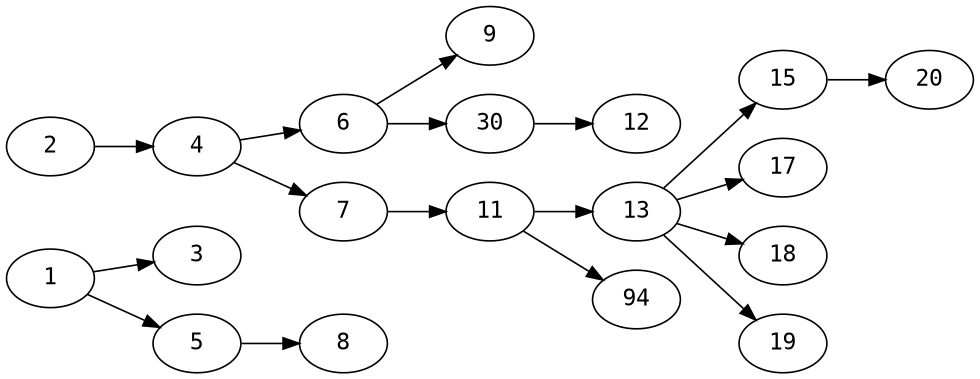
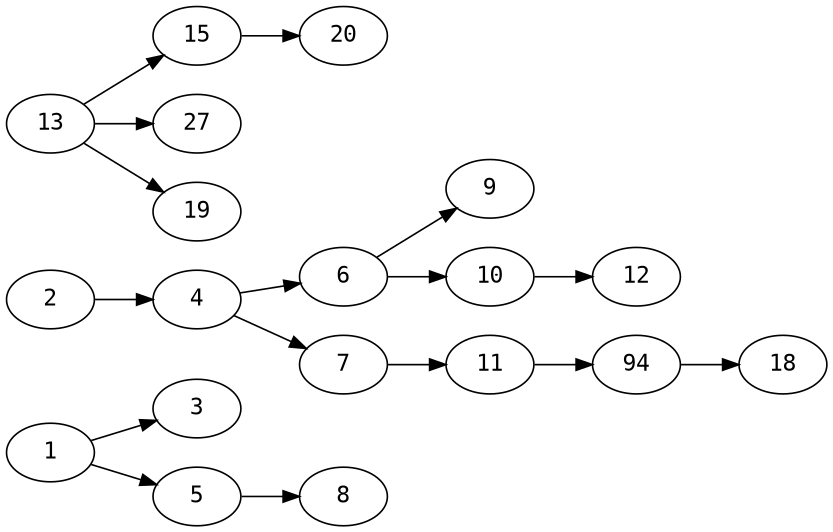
node "30": label "30" -> "10"
node "17": label "17" -> "27"
edge "11" -> "13": removed
edge "13" -> "18": now "94" -> "18"
